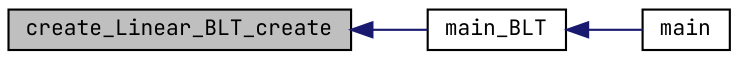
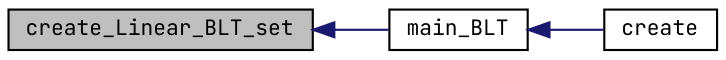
node "create_Linear_BLT_create": label "create_Linear_BLT_create" -> "create_Linear_BLT_set"
node "main": label "main" -> "create"
